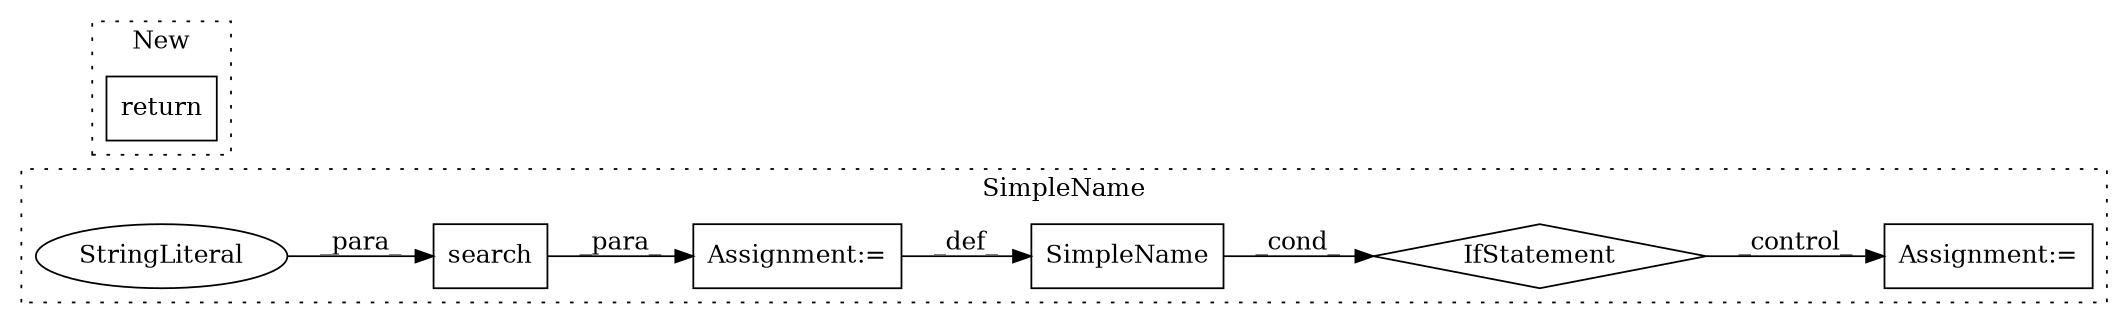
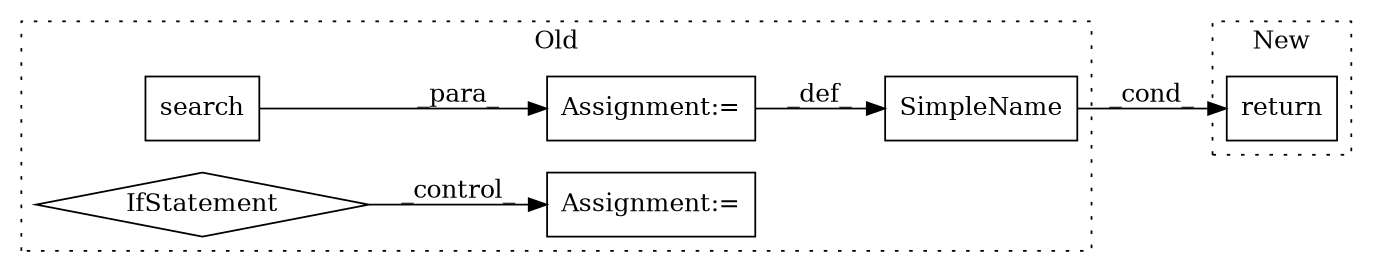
cluster "SimpleName": label "SimpleName" -> "Old"
node "StringLiteral": removed
edge "SimpleName" -> "IfStatement": now "SimpleName" -> "return"
